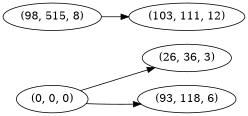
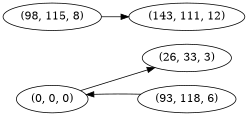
node "(98, 515, 8)": label "(98, 515, 8)" -> "(98, 115, 8)"
node "(103, 111, 12)": label "(103, 111, 12)" -> "(143, 111, 12)"
node "(26, 36, 3)": label "(26, 36, 3)" -> "(26, 33, 3)"
edge "(0, 0, 0)" -> "(93, 118, 6)": reversed
